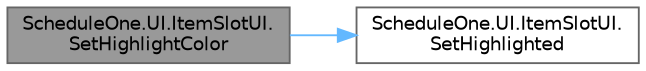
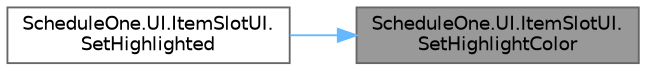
edge "ScheduleOne.UI.ItemSlotUI. SetHighlightColor" -> "ScheduleOne.UI.ItemSlotUI. SetHighlighted": reversed
